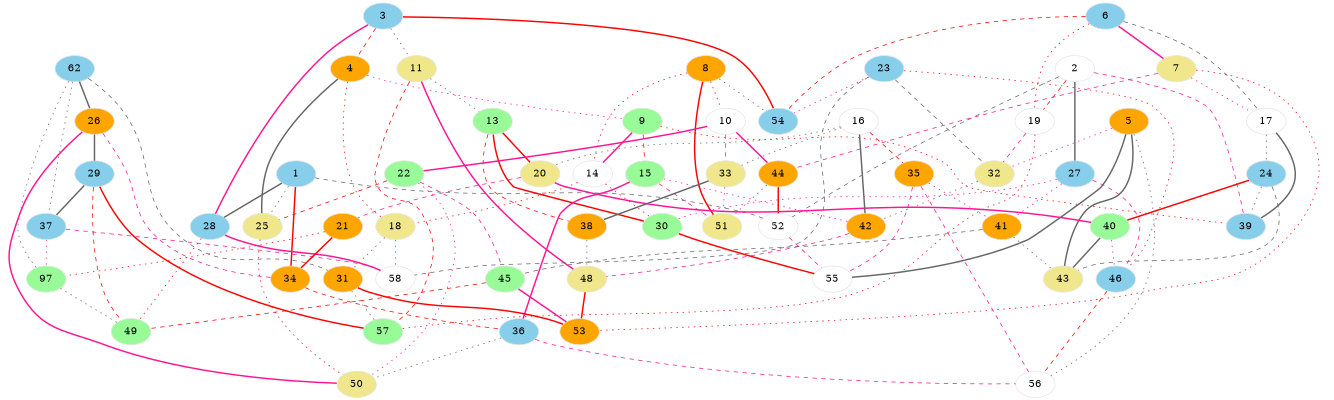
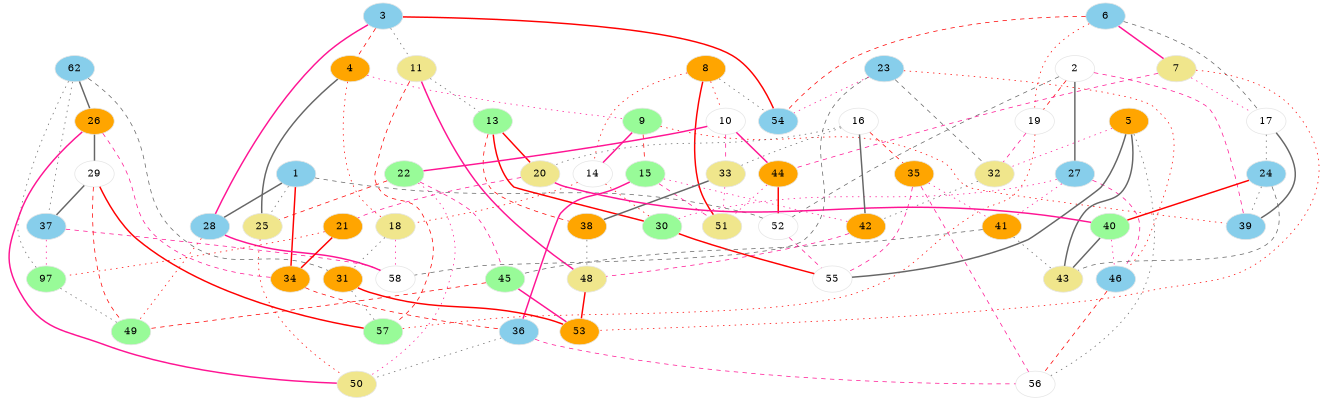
edge "10" -- "33": color gray40 -> deeppink
node "29": fillcolor skyblue -> white
